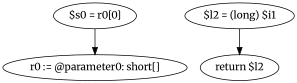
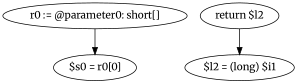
edge "$s0 = r0[0]" -> "r0 := @parameter0: short[]": reversed
edge "$l2 = (long) $i1" -> "return $l2": reversed
